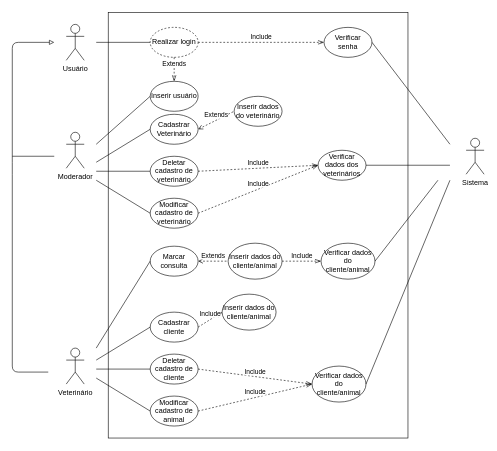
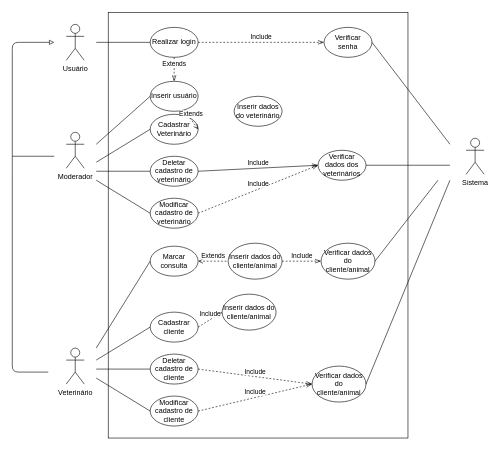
node "Realizar login": style dashed -> solid
edge "Inserir dados do veterinário" -> "Cadastrar Veterinário": now "Inserir usuário" -> "Cadastrar Veterinário"
edge "Deletar cadastro de veterinário" -> "Verificar dados dos veterinários": style dashed -> solid
node "Modificar cadastro de animal": label "Modificar cadastro de animal" -> "Modificar cadastro de cliente"
